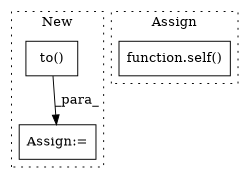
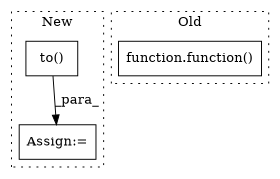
cluster "Assign": label "Assign" -> "Old"
node "function.self()": label "function.self()" -> "function.function()"
